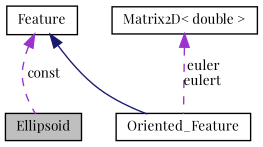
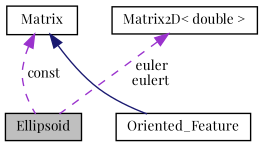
node "Feature": label "Feature" -> "Matrix"
edge "Oriented_Feature" -> "Matrix2D< double >": now "Ellipsoid" -> "Matrix2D< double >"
